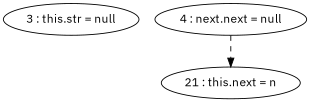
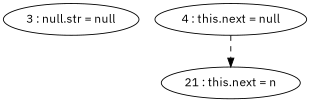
node "3 : this.str = null": label "3 : this.str = null" -> "3 : null.str = null"
node "4 : next.next = null": label "4 : next.next = null" -> "4 : this.next = null"
